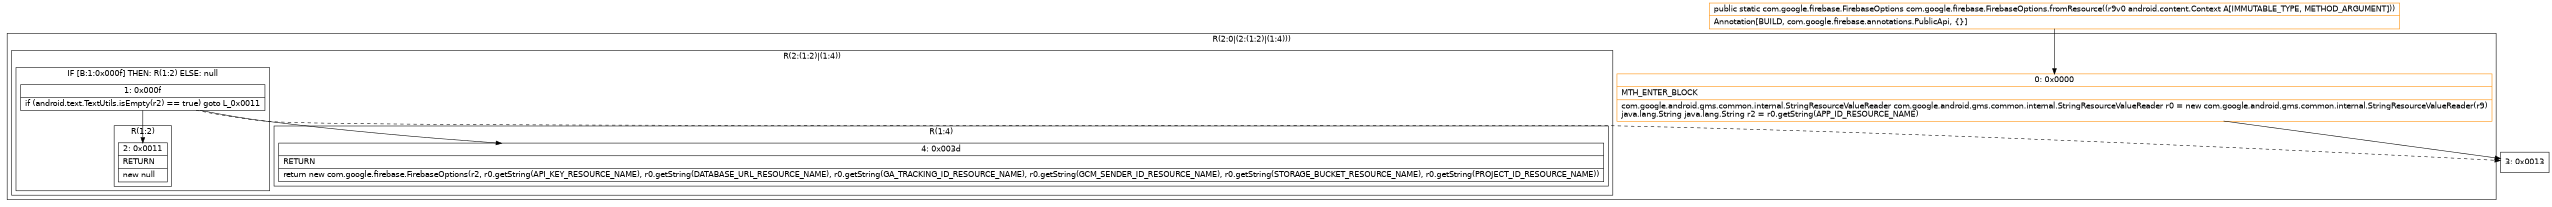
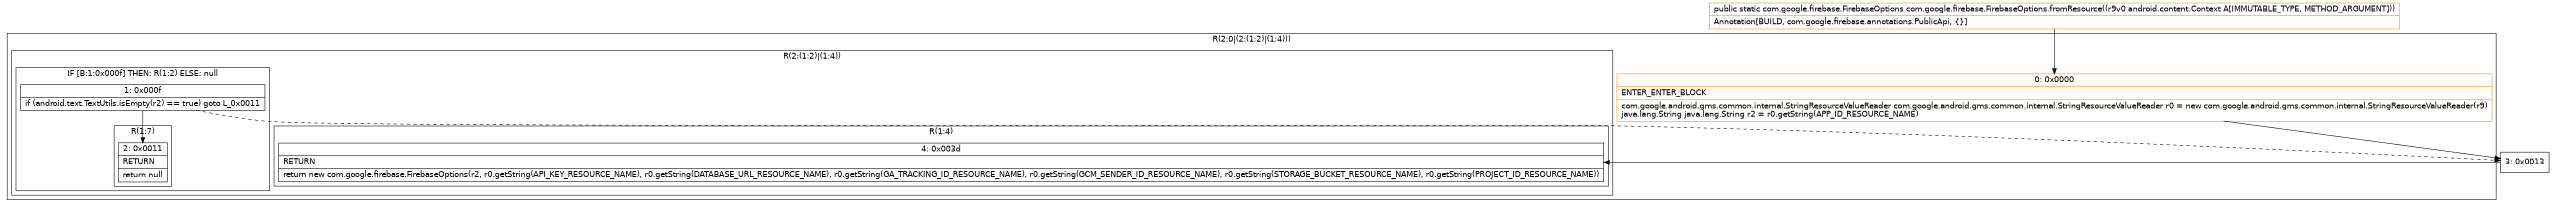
node "0: 0x0000": text "MTH_ENTER_BLOCK" -> "ENTER_ENTER_BLOCK"
edge "1: 0x000f" -> "4: 0x003d": now "3: 0x0013" -> "4: 0x003d"
cluster "R(1:2)": label "R(1:2)" -> "R(1:7)"
node "2: 0x0011": text "new null" -> "return null"
